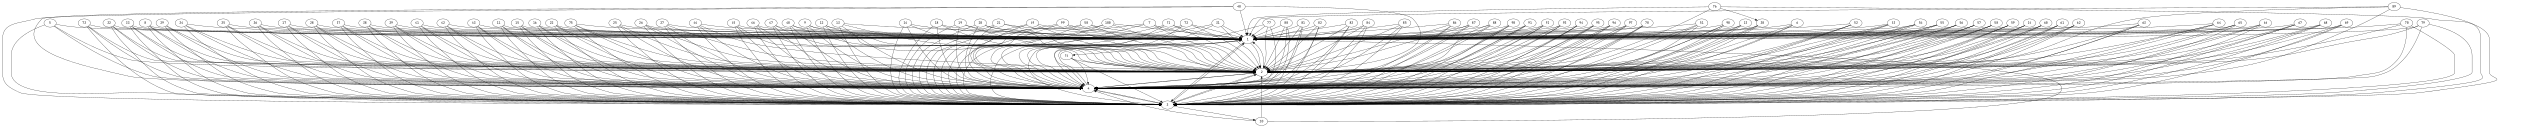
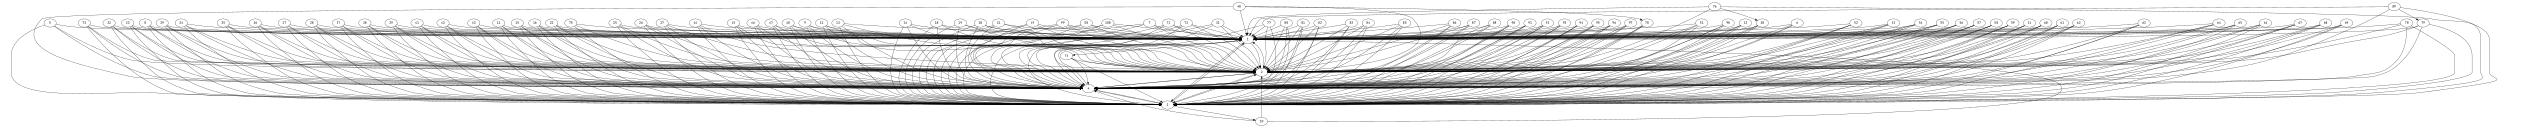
edge "40" -> "3": now "40" -> "78"
edge "29" -> "1": added
edge "89" -> "2": now "89" -> "79"
edge "75" -> "4": removed
